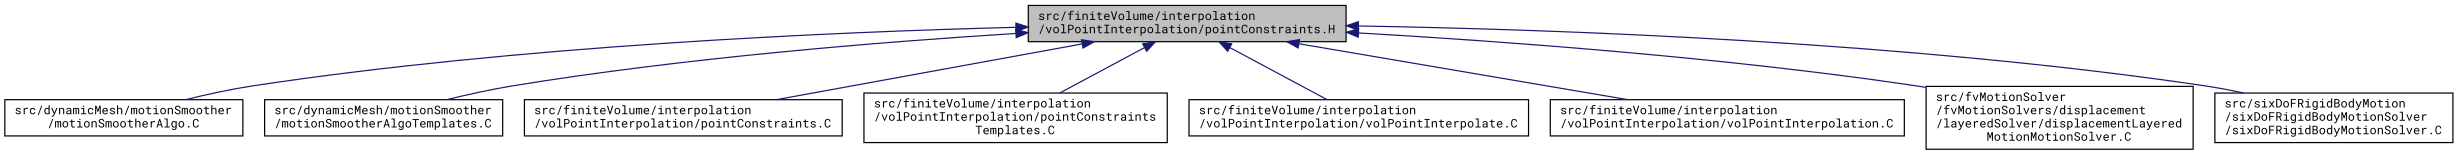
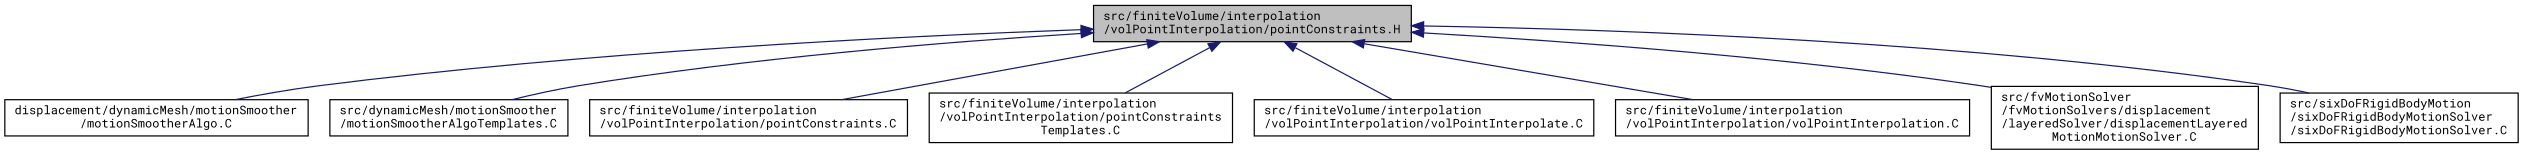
node "src/dynamicMesh/motionSmoother /motionSmootherAlgo.C": label "src/dynamicMesh/motionSmoother /motionSmootherAlgo.C" -> "displacement/dynamicMesh/motionSmoother /motionSmootherAlgo.C"
